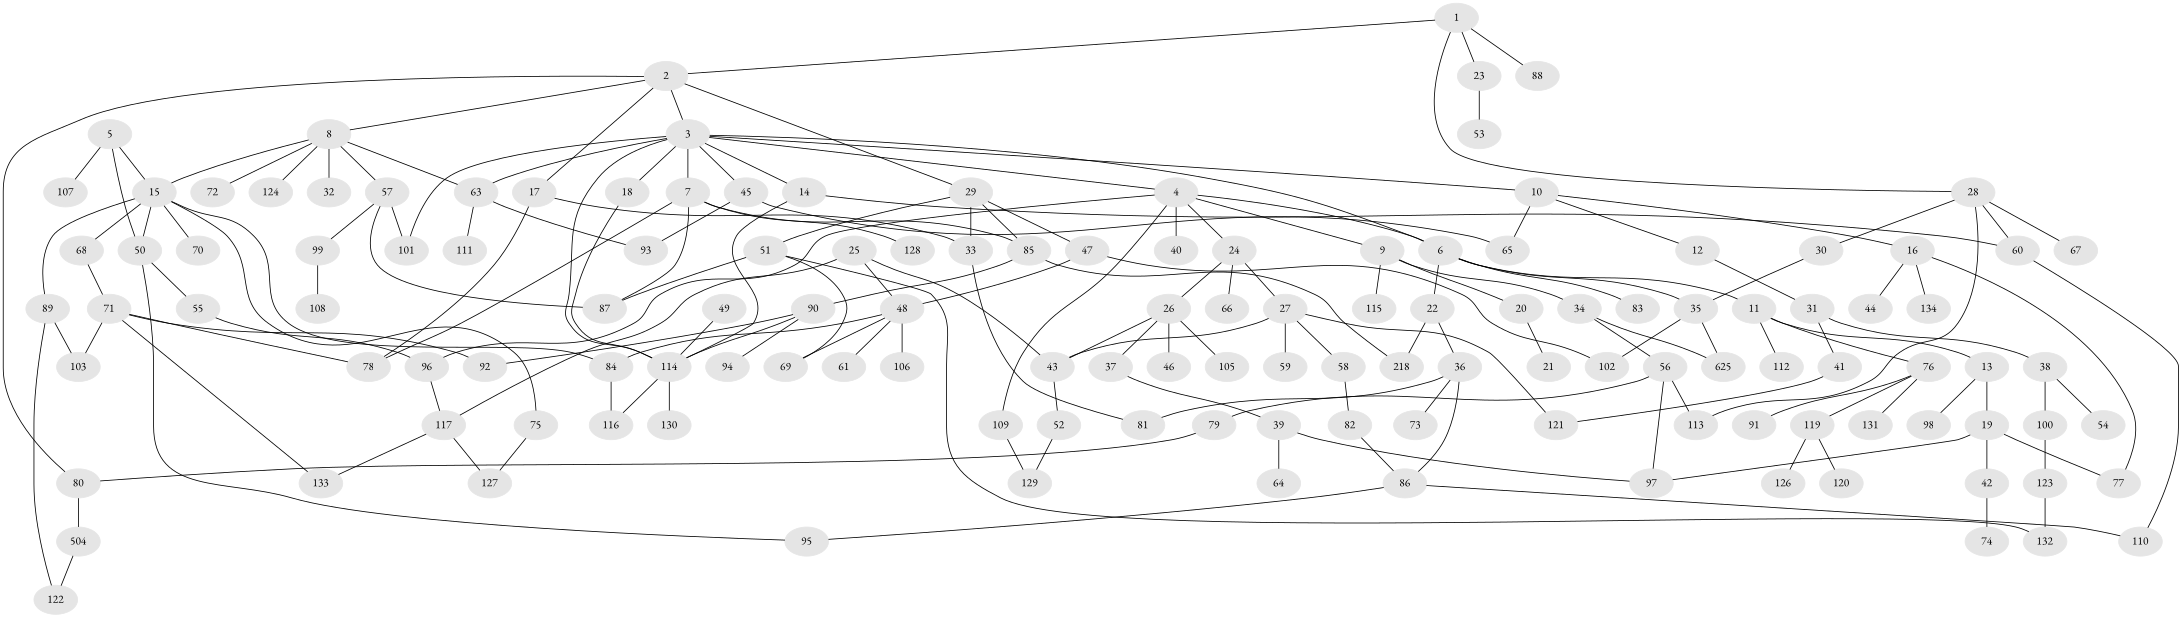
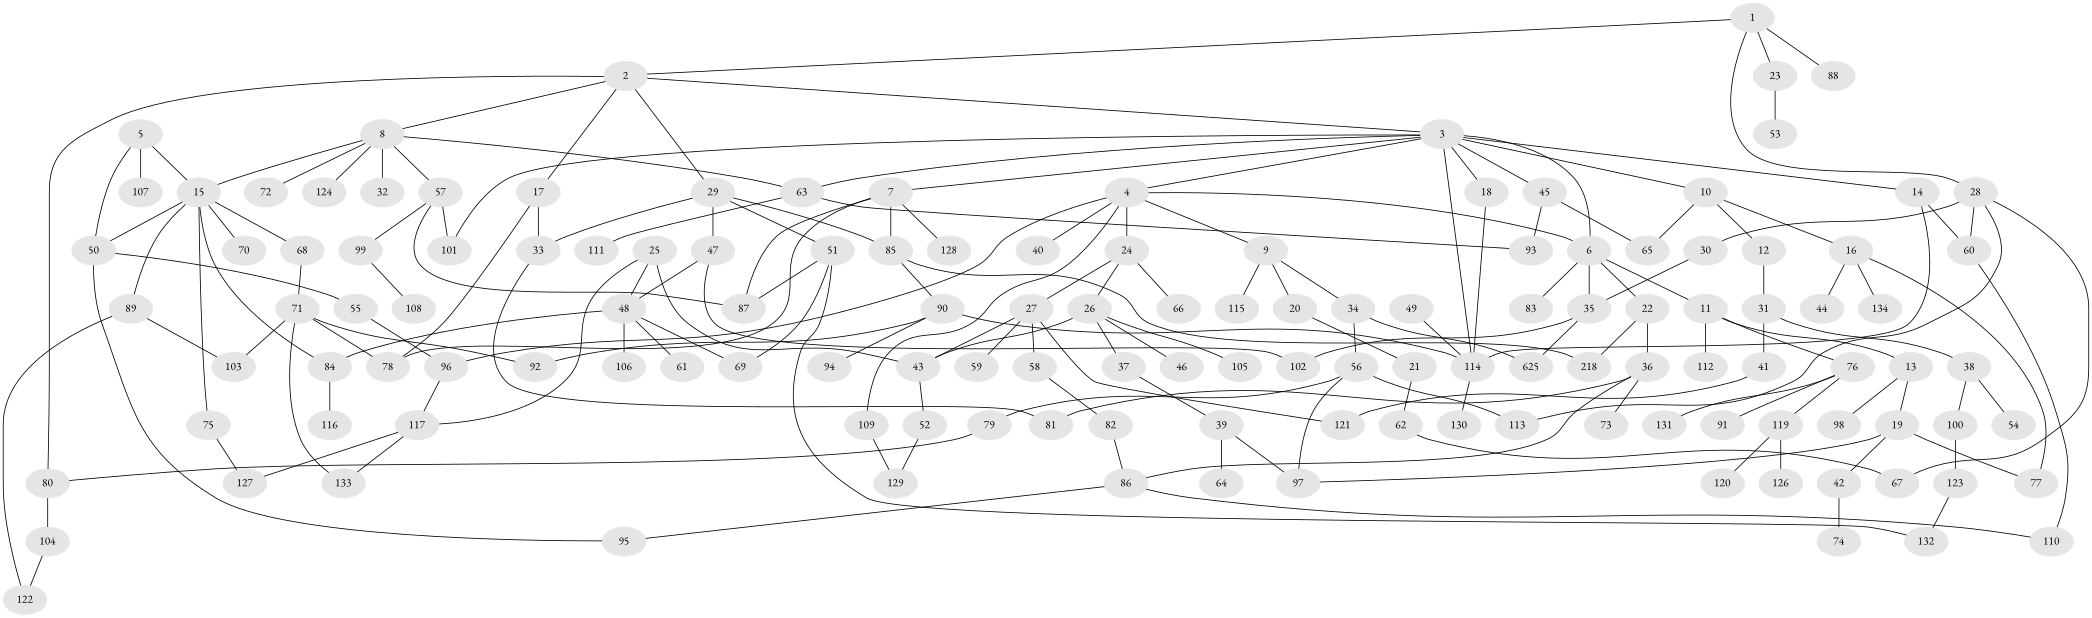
edge "114" -- "116": removed
node "62": added
node "504": label "504" -> "104"
